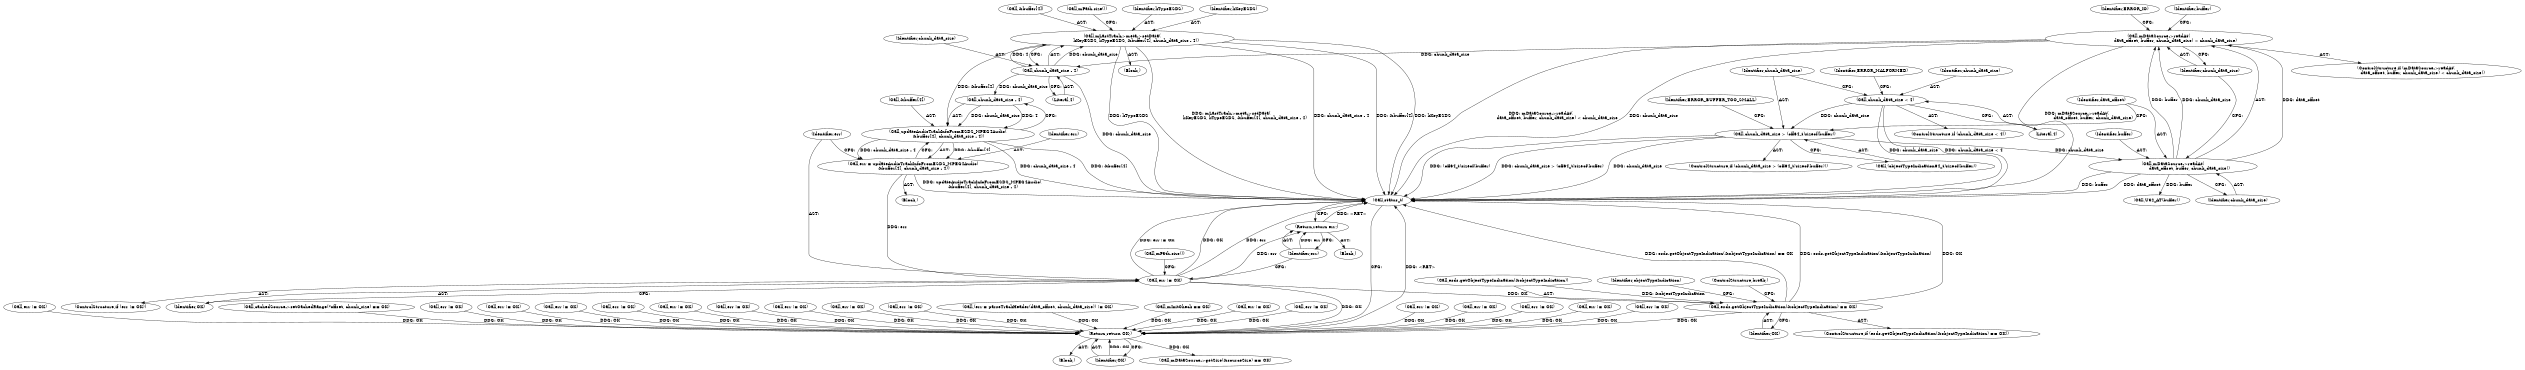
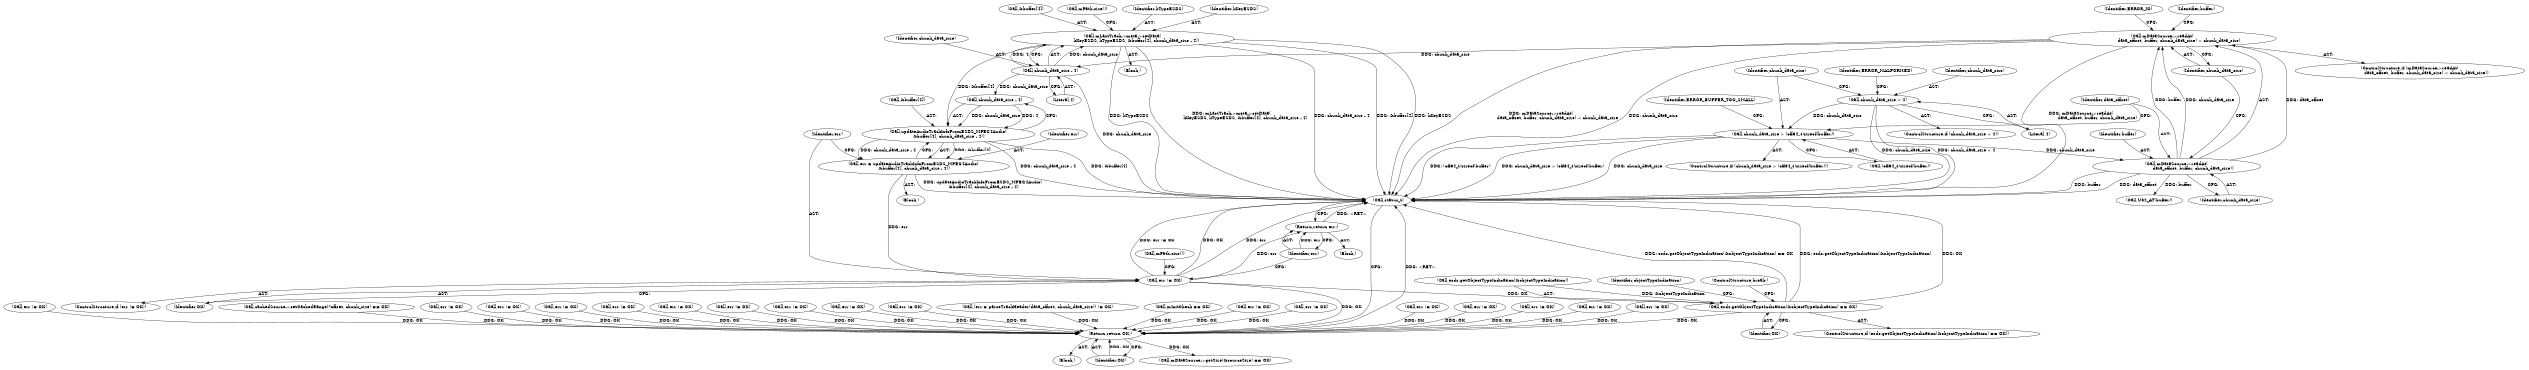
node "(Call,(objectTypeIndication64_t)sizeof(buffer))": label "(Call,(objectTypeIndication64_t)sizeof(buffer))" -> "(Call,(off64_t)sizeof(buffer))"
